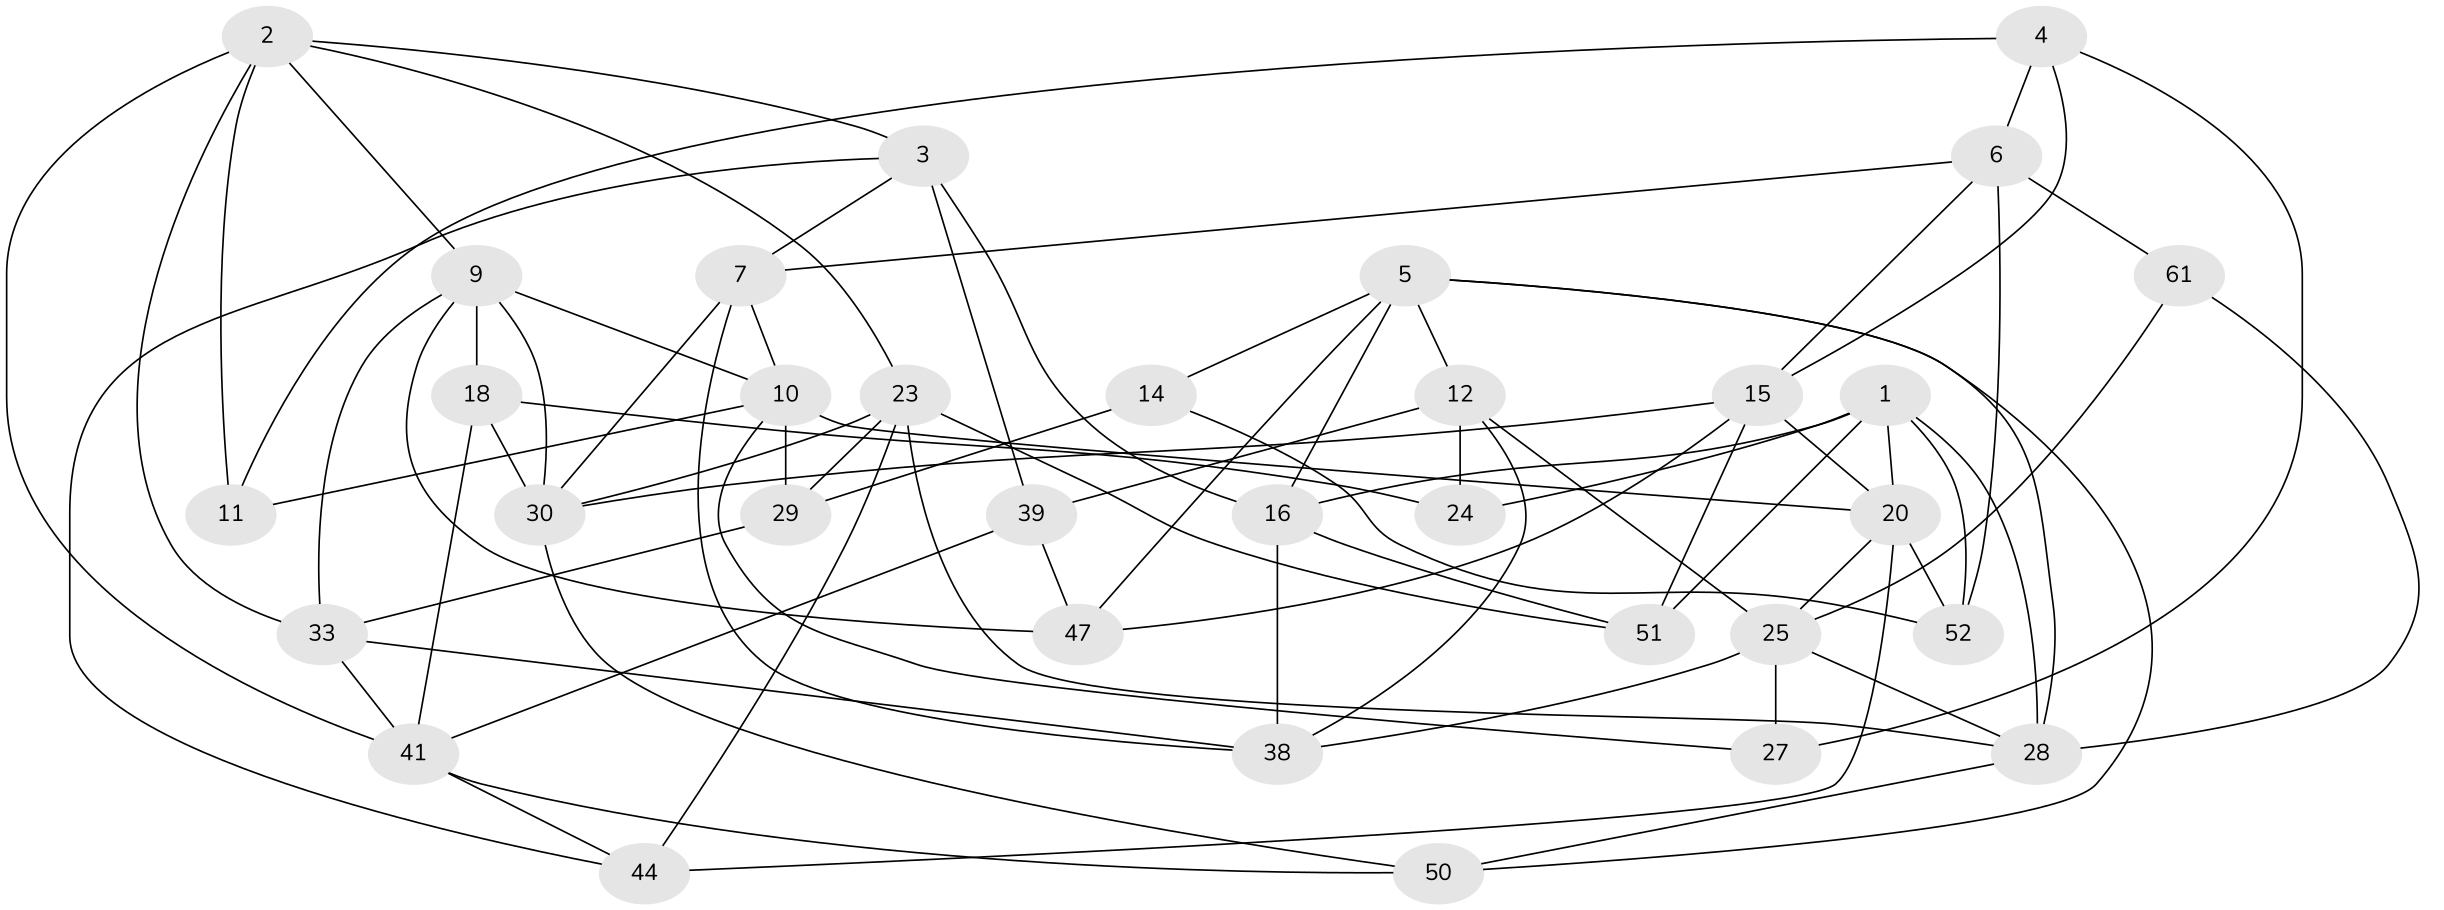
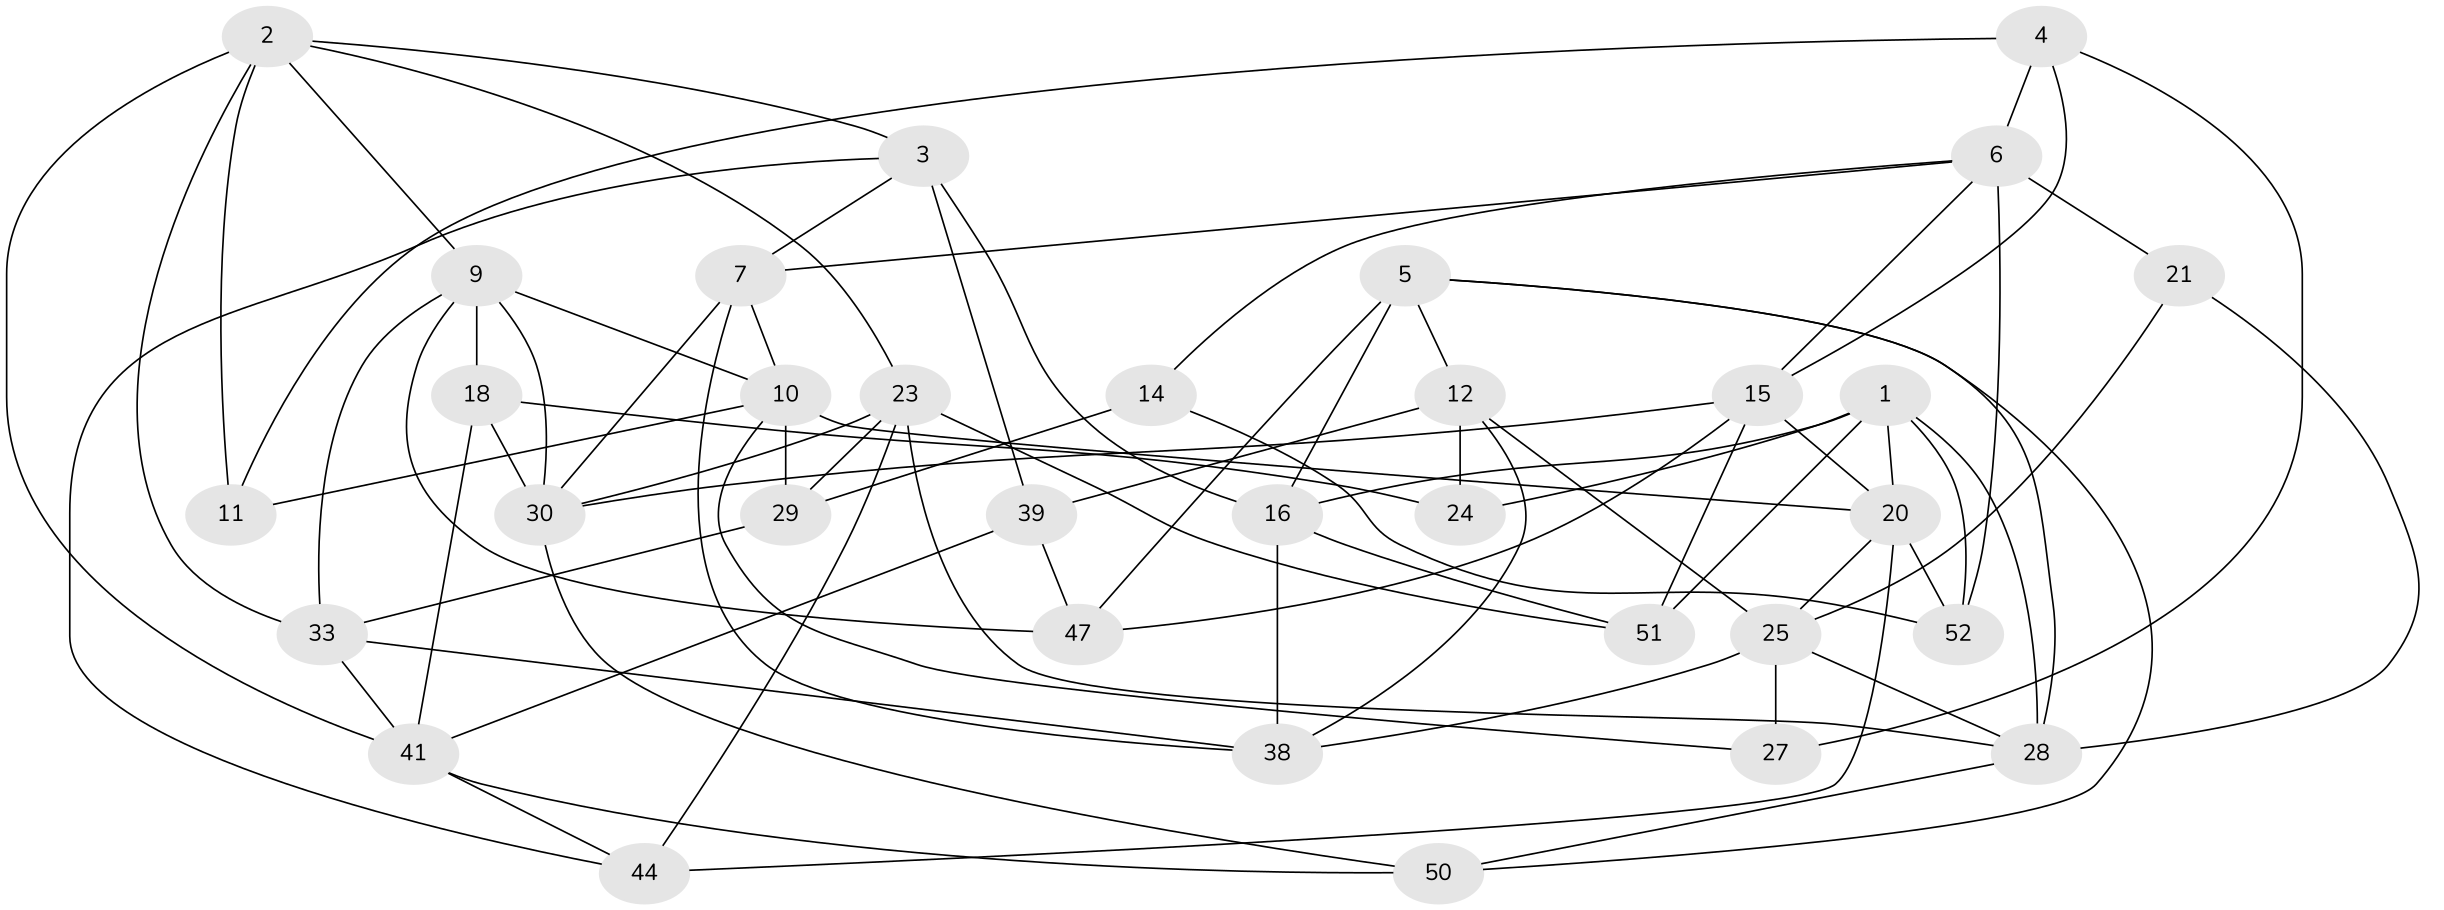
node "61": label "61" -> "21"
edge "5" -- "14": now "6" -- "14"
